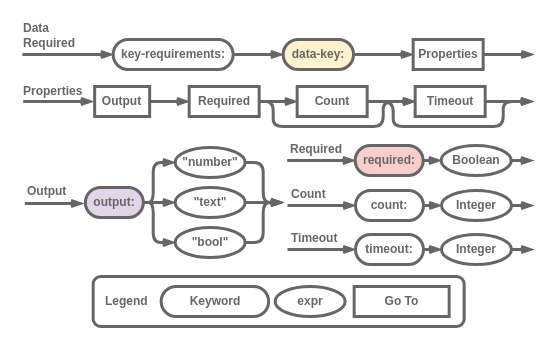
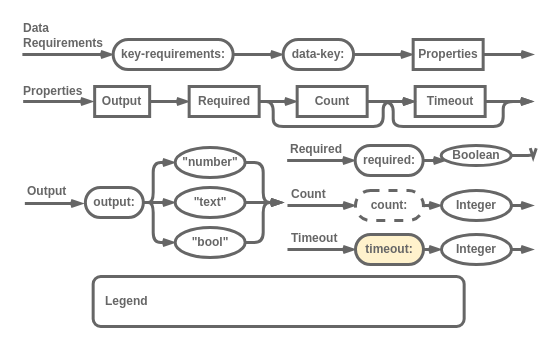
node "Data Required": label "Data Required" -> "Data Requirements"
node "data-key:": fillcolor #fff2cc -> #ffffff
node "required:": fillcolor #f8cecc -> #ffffff
node "Boolean": size 70x30 -> 70x20
node "output:": fillcolor #e1d5e7 -> #ffffff
node "count:": style solid -> dashed
node "timeout:": fillcolor #ffffff -> #fff2cc
node "Keyword": removed
node "expr": removed
node "Go To": removed
